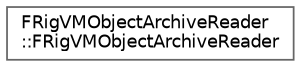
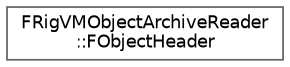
node "FRigVMObjectArchiveReader ::FRigVMObjectArchiveReader": label "FRigVMObjectArchiveReader ::FRigVMObjectArchiveReader" -> "FRigVMObjectArchiveReader ::FObjectHeader"
